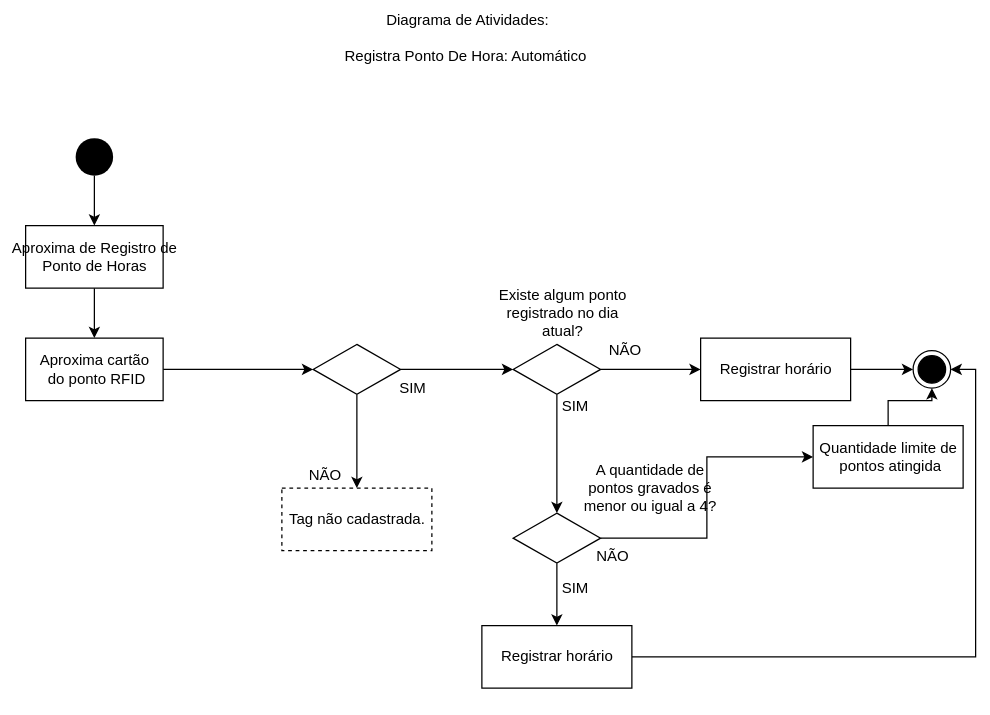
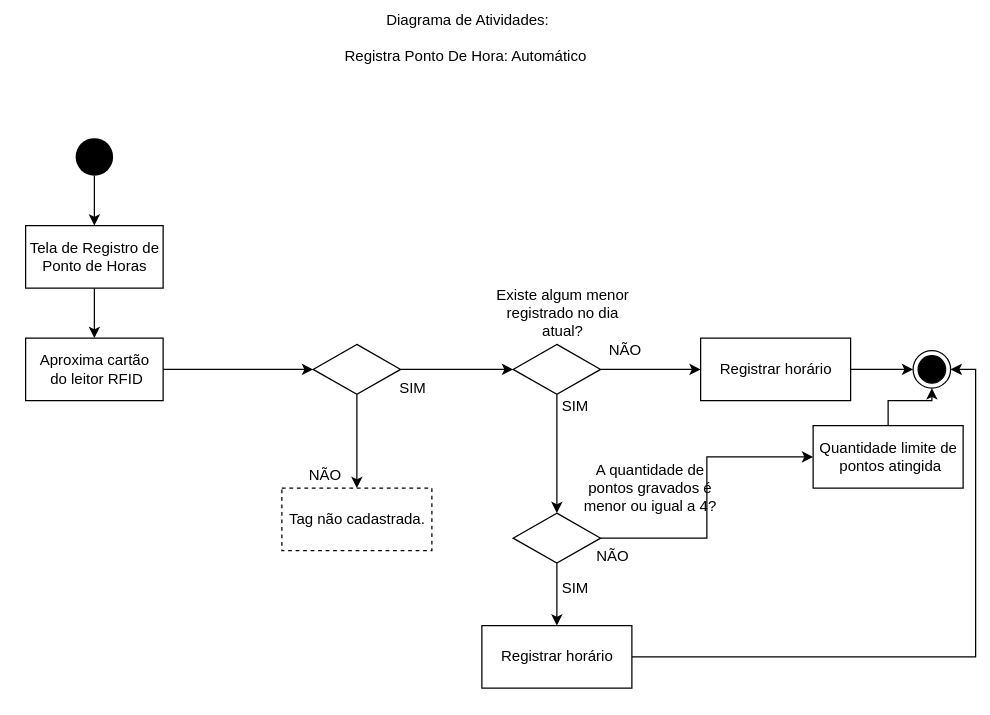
node "Aproxima de Registro de Ponto de Horas": label "Aproxima de Registro de Ponto de Horas" -> "Tela de Registro de Ponto de Horas"
node "Existe algum ponto registrado no dia atual?": label "Existe algum ponto registrado no dia atual?" -> "Existe algum menor registrado no dia atual?"
node "Aproxima cartão do ponto RFID": label "Aproxima cartão do ponto RFID" -> "Aproxima cartão do leitor RFID"
